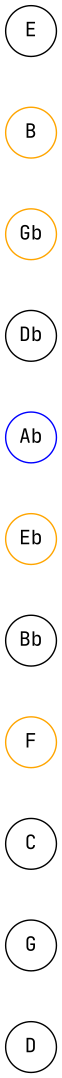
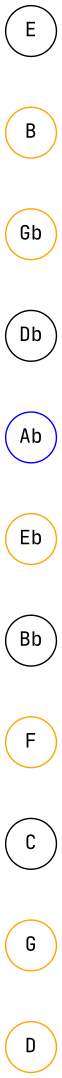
node "G": color black -> orange
node "D": color black -> orange
